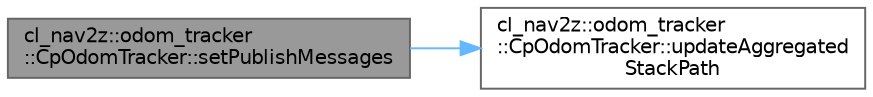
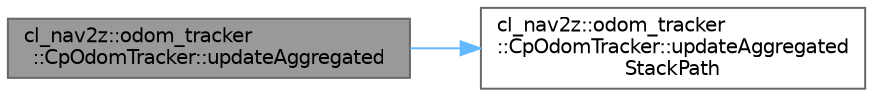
node "cl_nav2z::odom_tracker ::CpOdomTracker::setPublishMessages": label "cl_nav2z::odom_tracker ::CpOdomTracker::setPublishMessages" -> "cl_nav2z::odom_tracker ::CpOdomTracker::updateAggregated"
